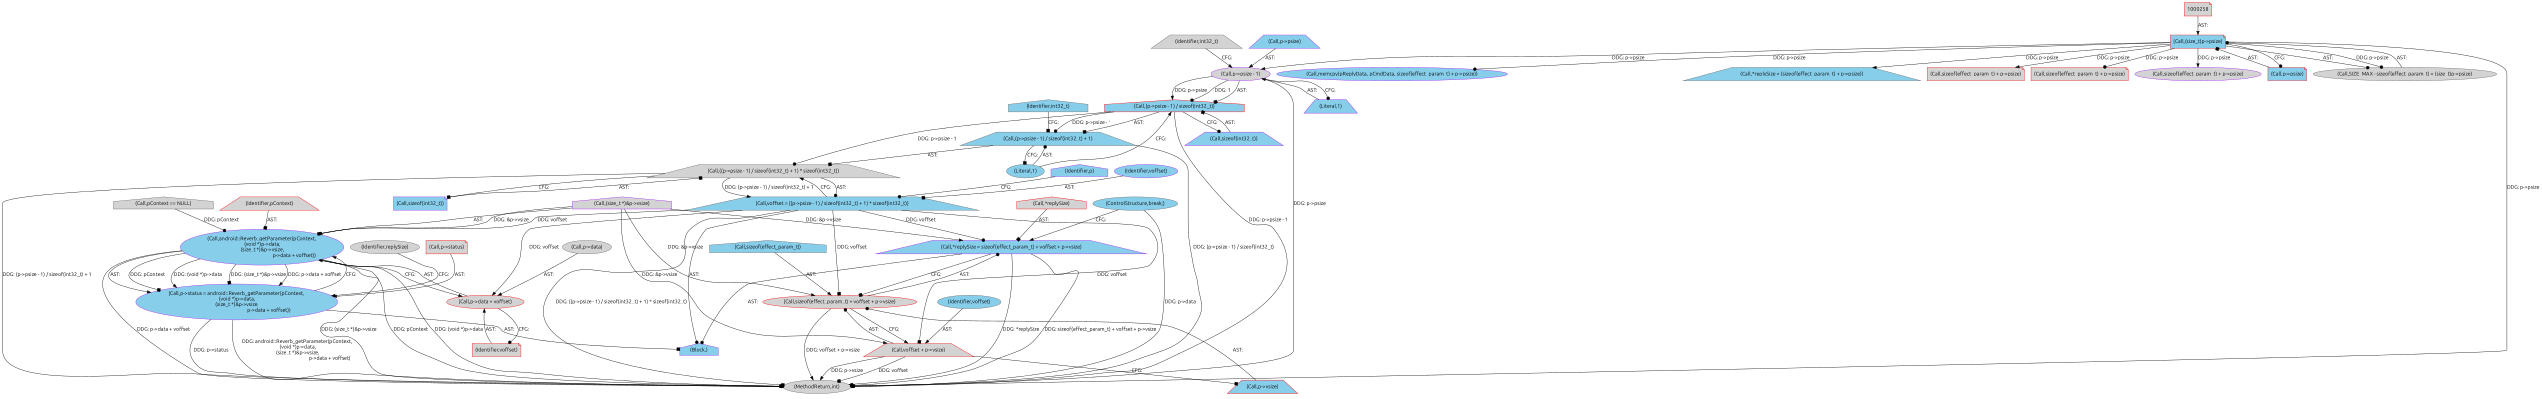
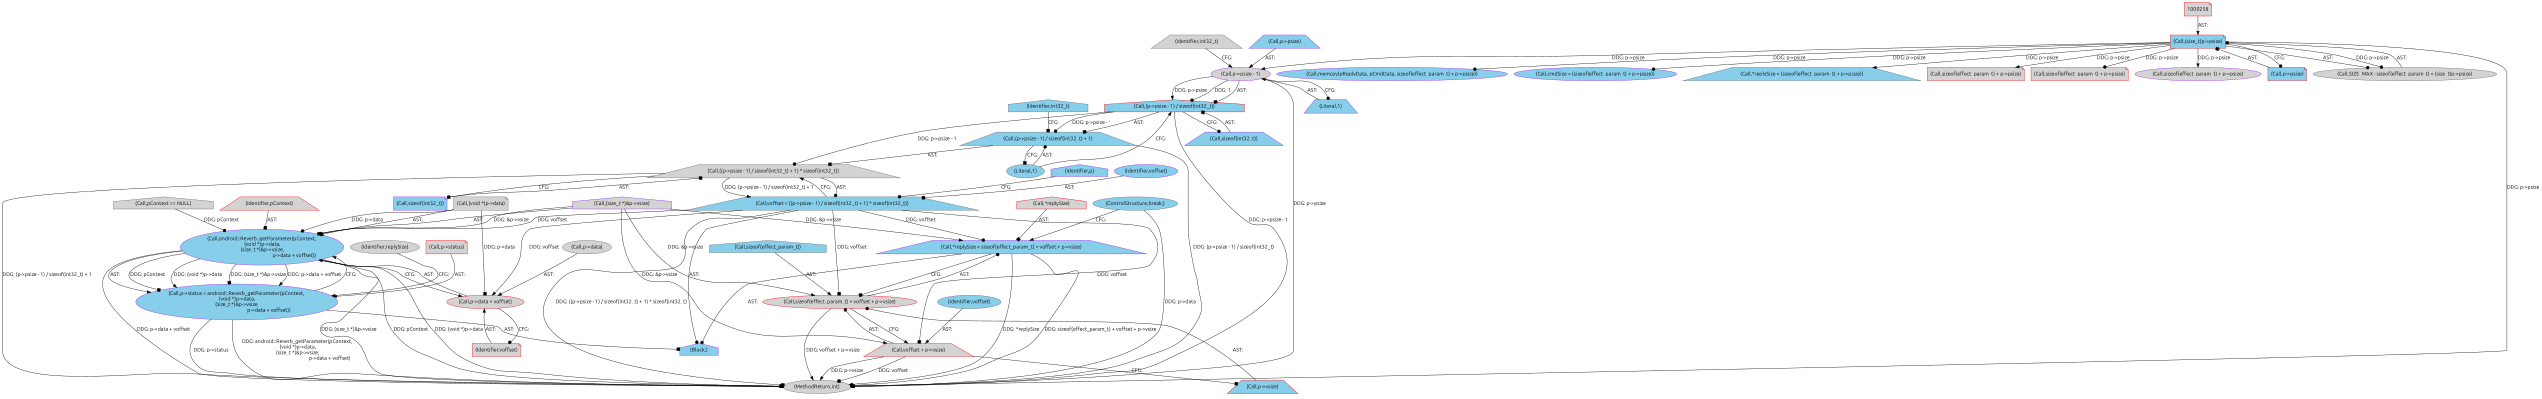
node "(Call,cmdSize < (sizeof(effect_param_t) + p->psize))": added
node "(Call,(void *)p->data)": added
